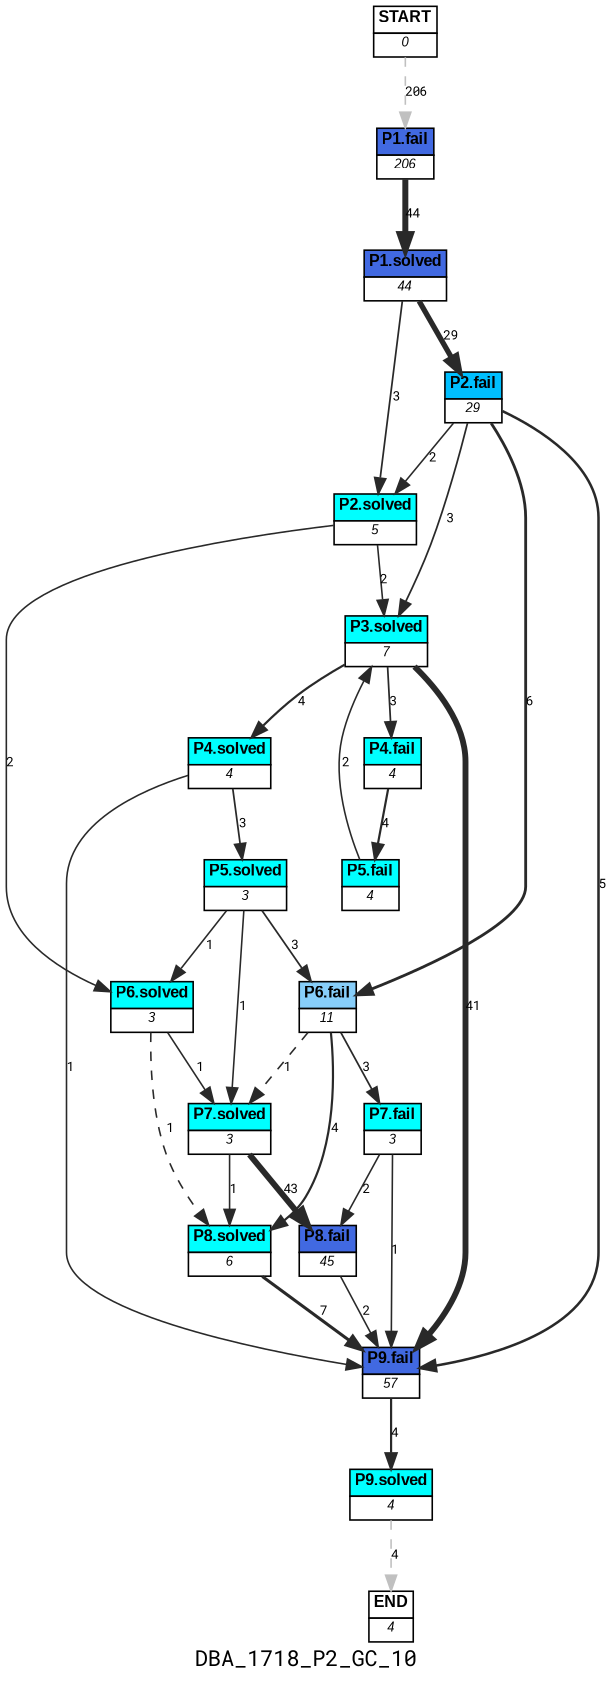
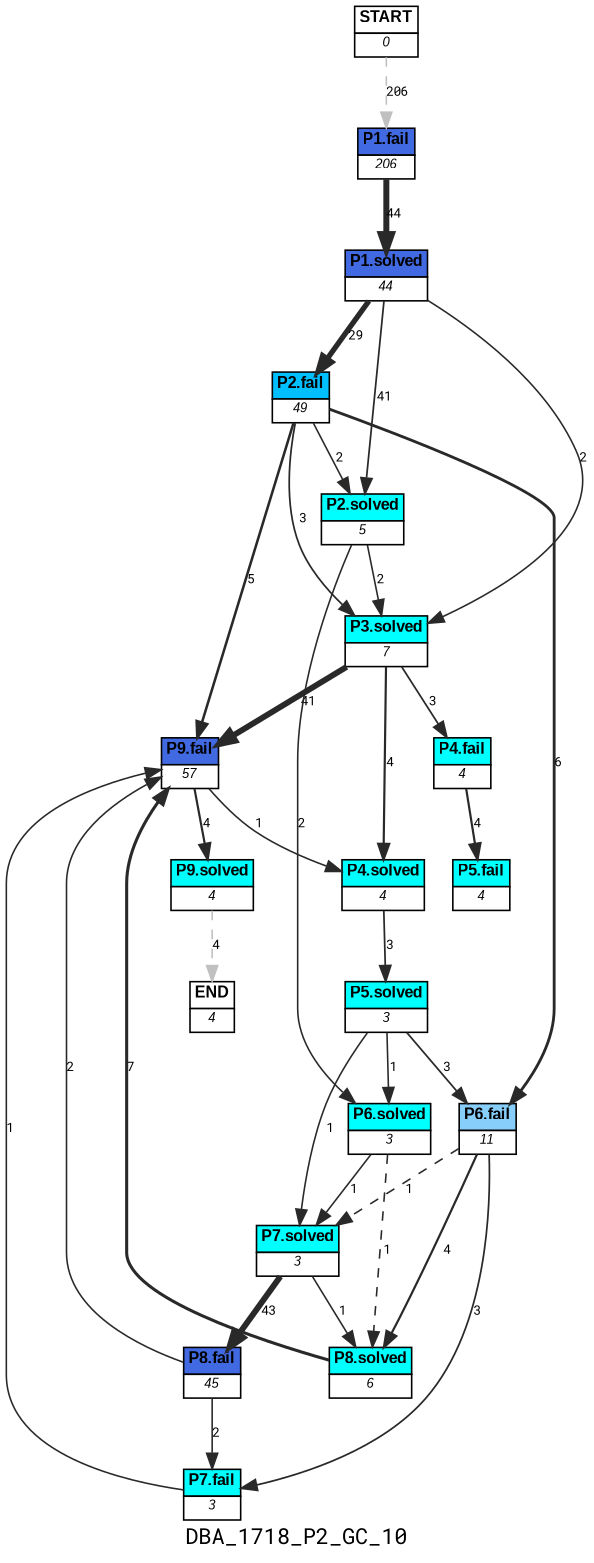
edge "P1.solved" -> "P2.solved": label "3" -> "41"
node "P2.fail": text "29" -> "49"
edge "P5.fail" -> "P3.solved": now "P1.solved" -> "P3.solved"
edge "P4.solved" -> "P9.fail": reversed
edge "P7.fail" -> "P8.fail": reversed
